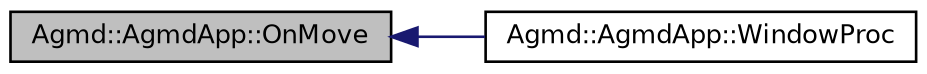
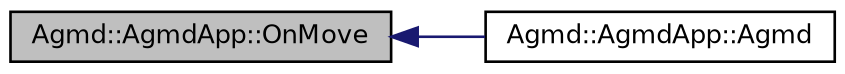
node "Agmd::AgmdApp::WindowProc": label "Agmd::AgmdApp::WindowProc" -> "Agmd::AgmdApp::Agmd"
